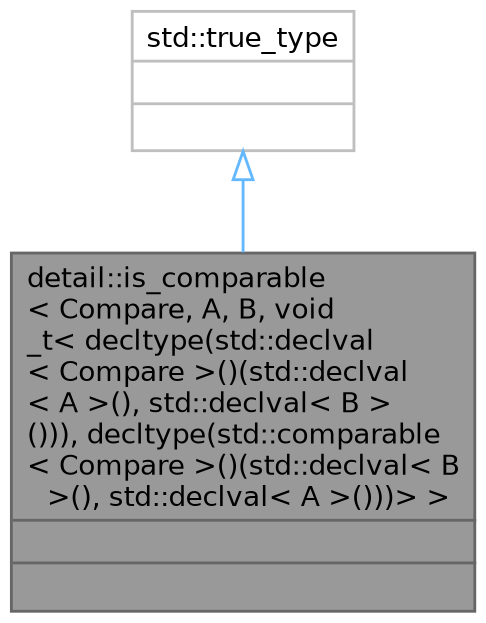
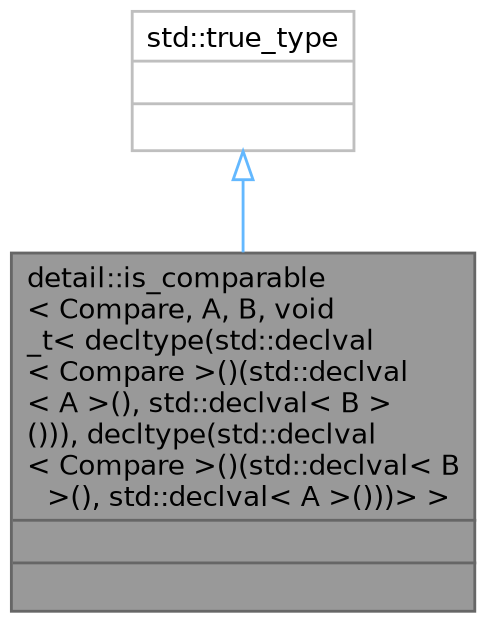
node "detail::is_comparable": text "())), decltype(std::comparable" -> "())), decltype(std::declval"
